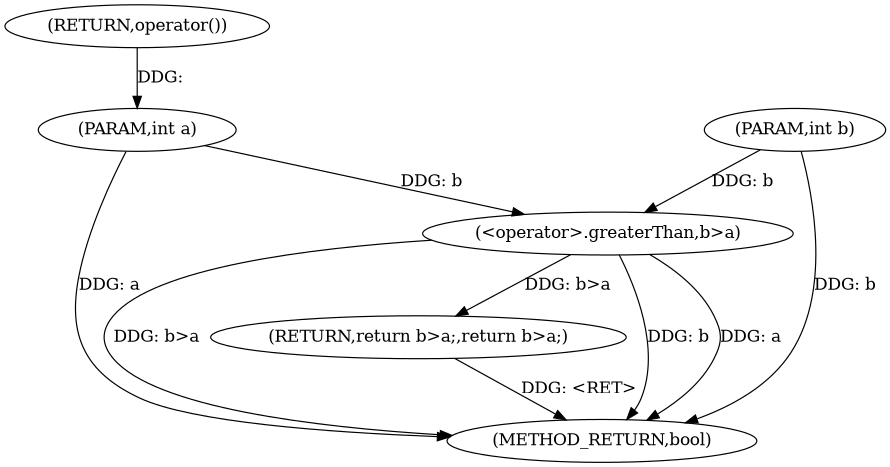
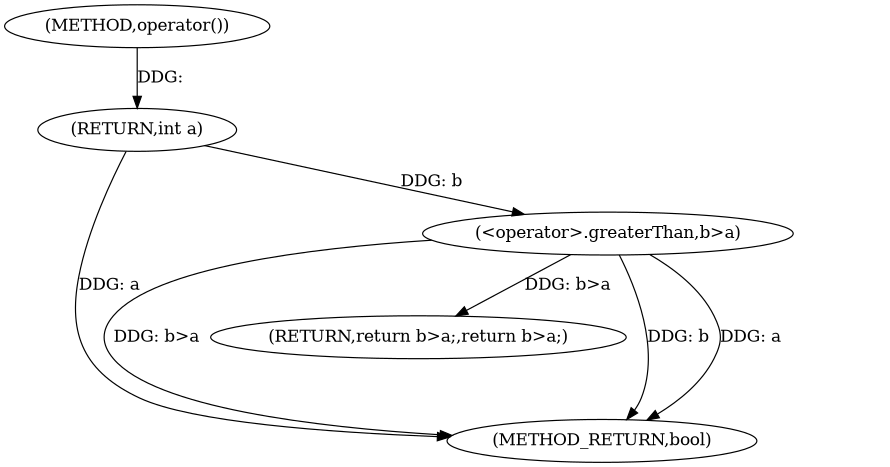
node "(RETURN,operator())": label "(RETURN,operator())" -> "(METHOD,operator())"
node "(PARAM,int a)": label "(PARAM,int a)" -> "(RETURN,int a)"
node "(PARAM,int b)": removed
edge "(RETURN,return b>a;,return b>a;)" -> "(METHOD_RETURN,bool)": removed, label "DDG: <RET>"
